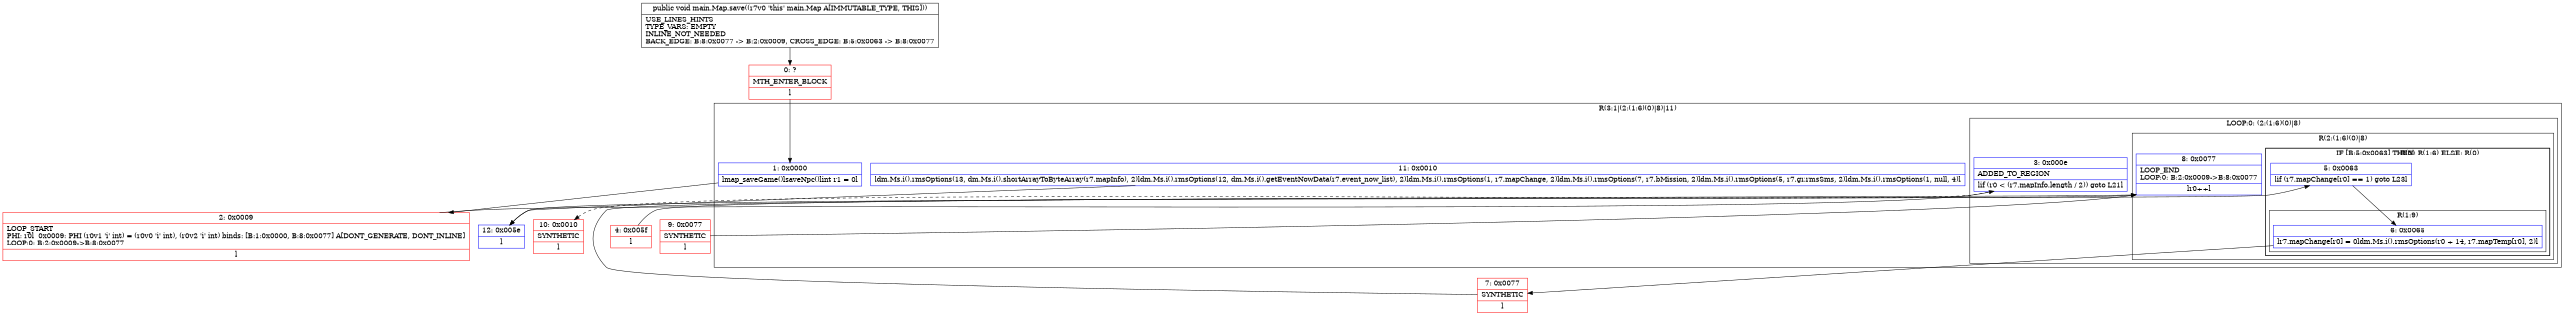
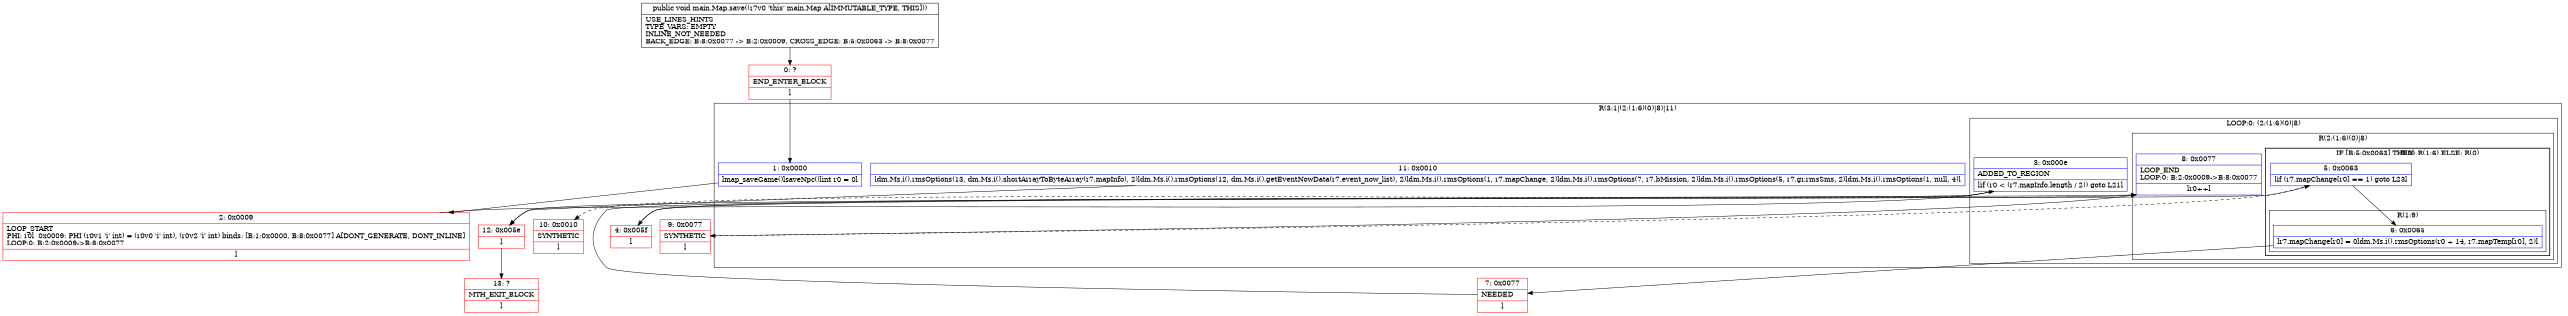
node "0: ?": text "MTH_ENTER_BLOCK" -> "END_ENTER_BLOCK"
node "1: 0x0000": text "lmap_saveGame()lsaveNpc()lint r1 = 0l" -> "lmap_saveGame()lsaveNpc()lint r0 = 0l"
edge "3: 0x000e" -> "4: 0x005f": added
edge "5: 0x0063" -> "9: 0x0077": added
node "12: 0x005e": color blue -> red
node "13: ?": added
node "7: 0x0077": text "SYNTHETIC" -> "NEEDED"
